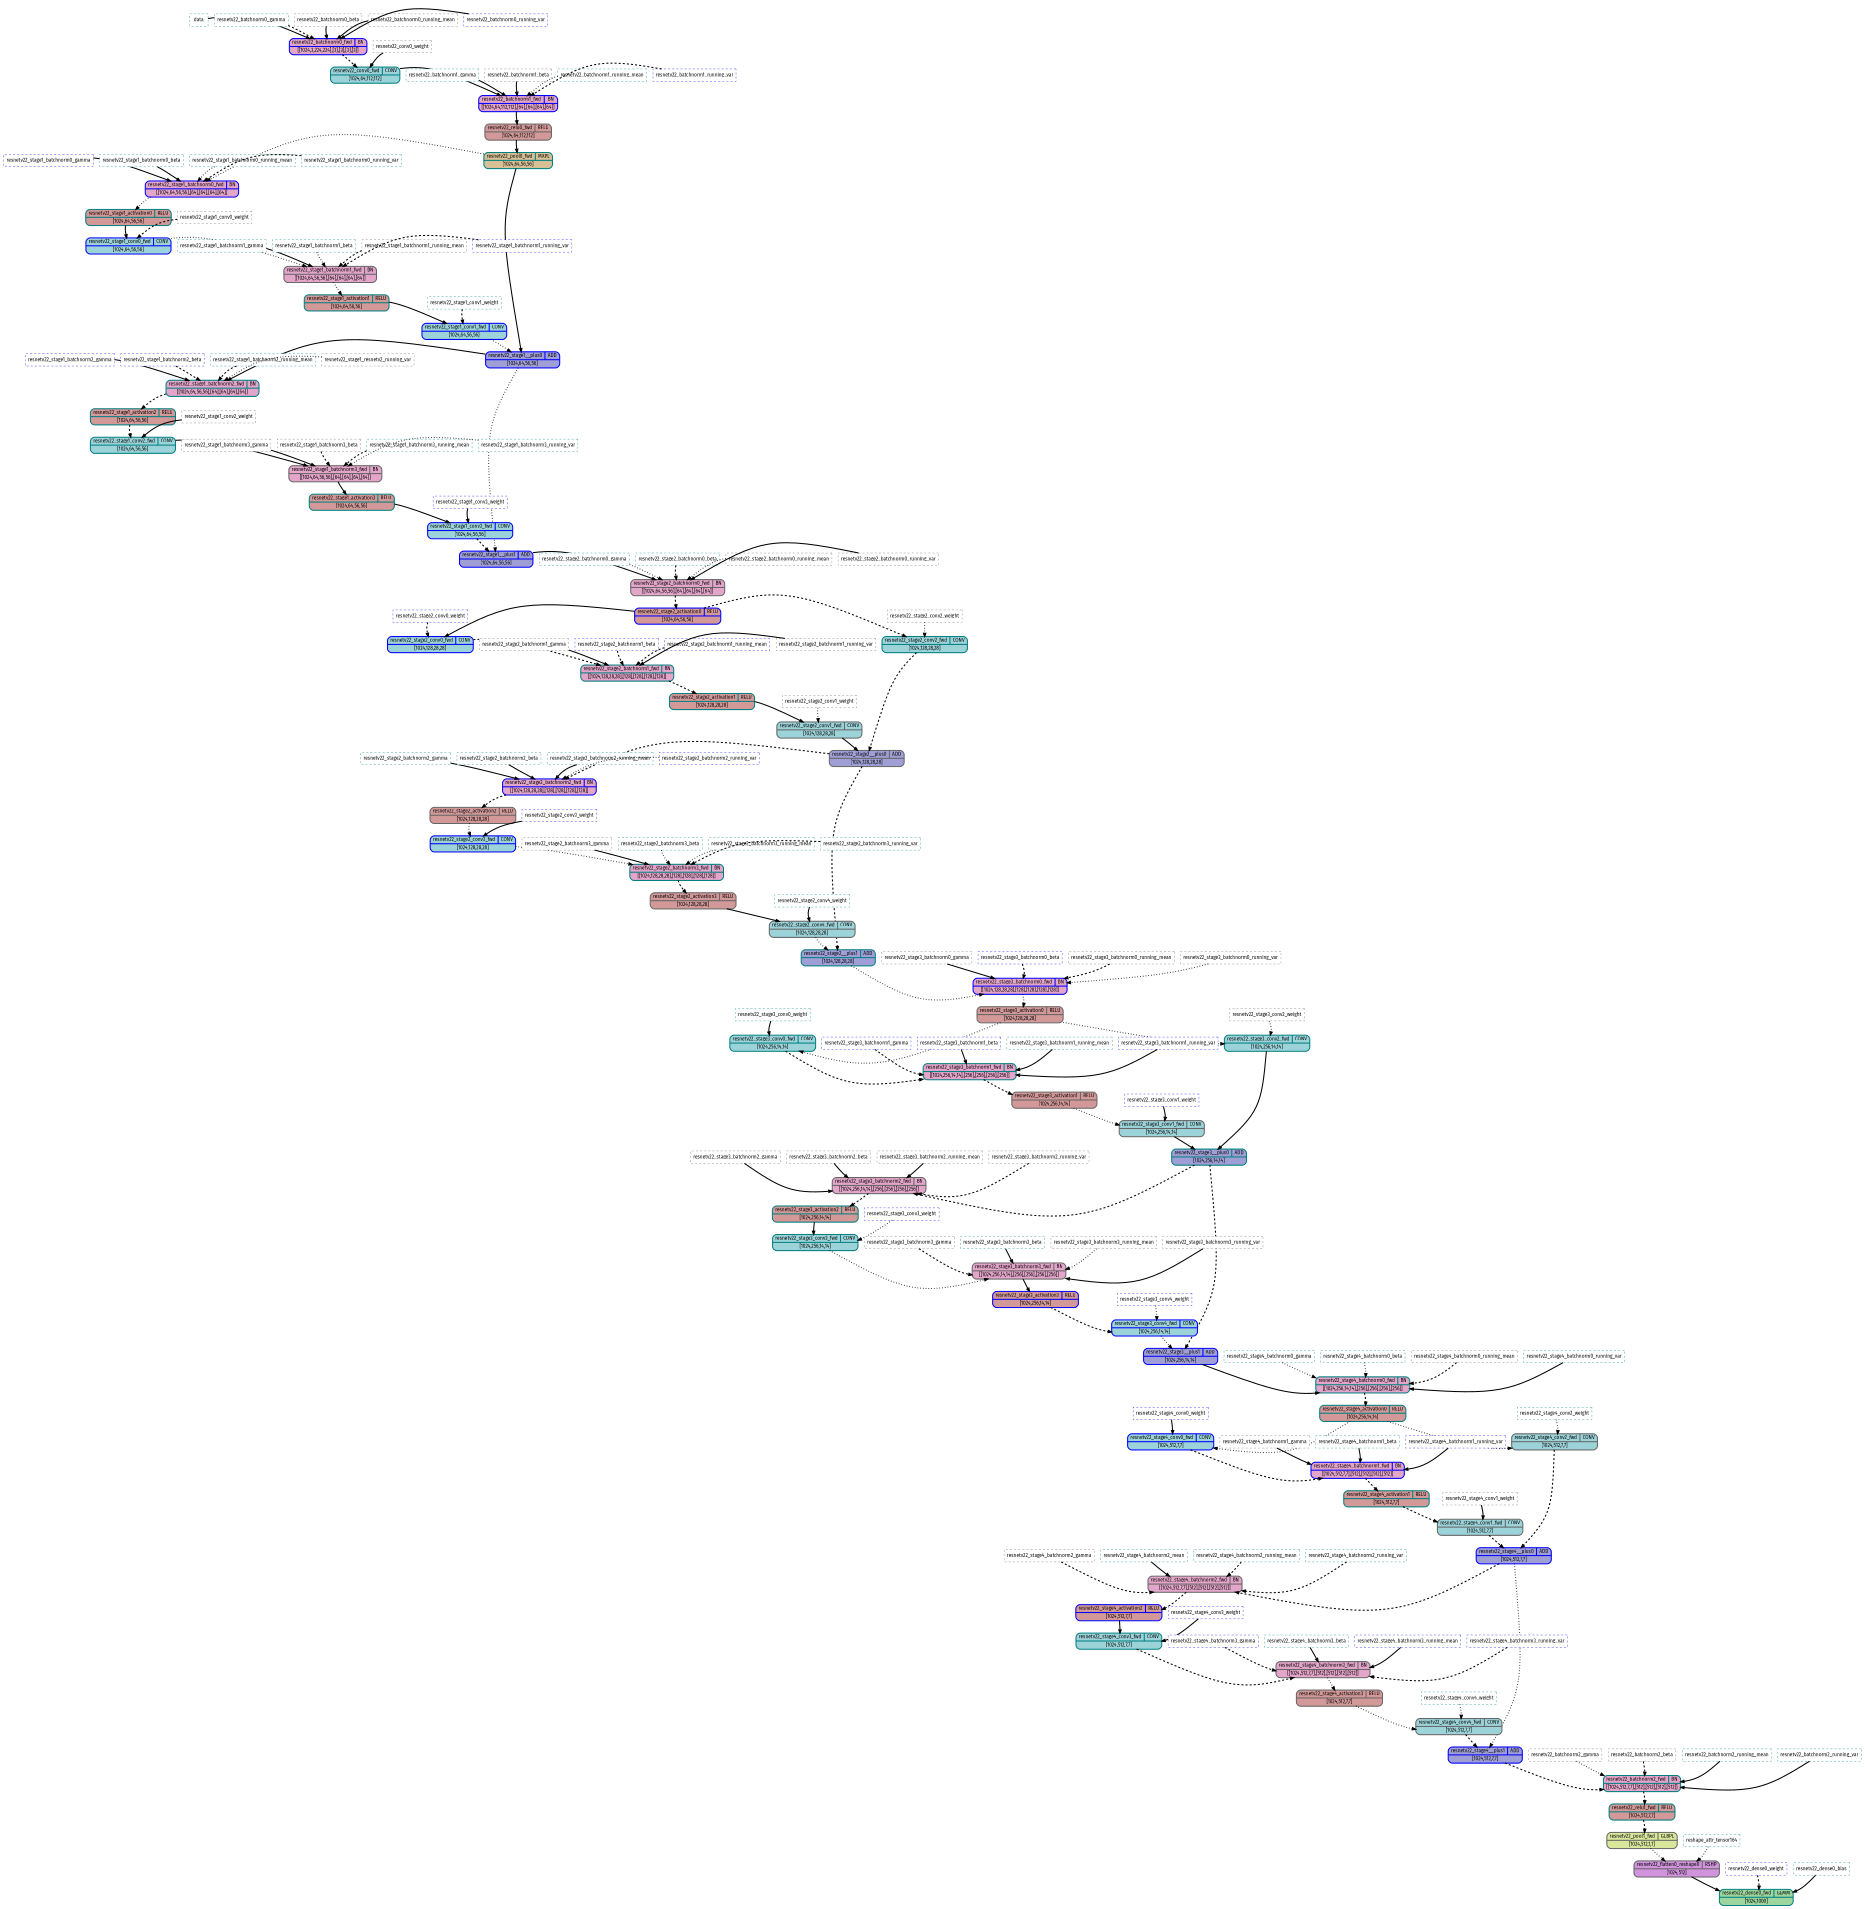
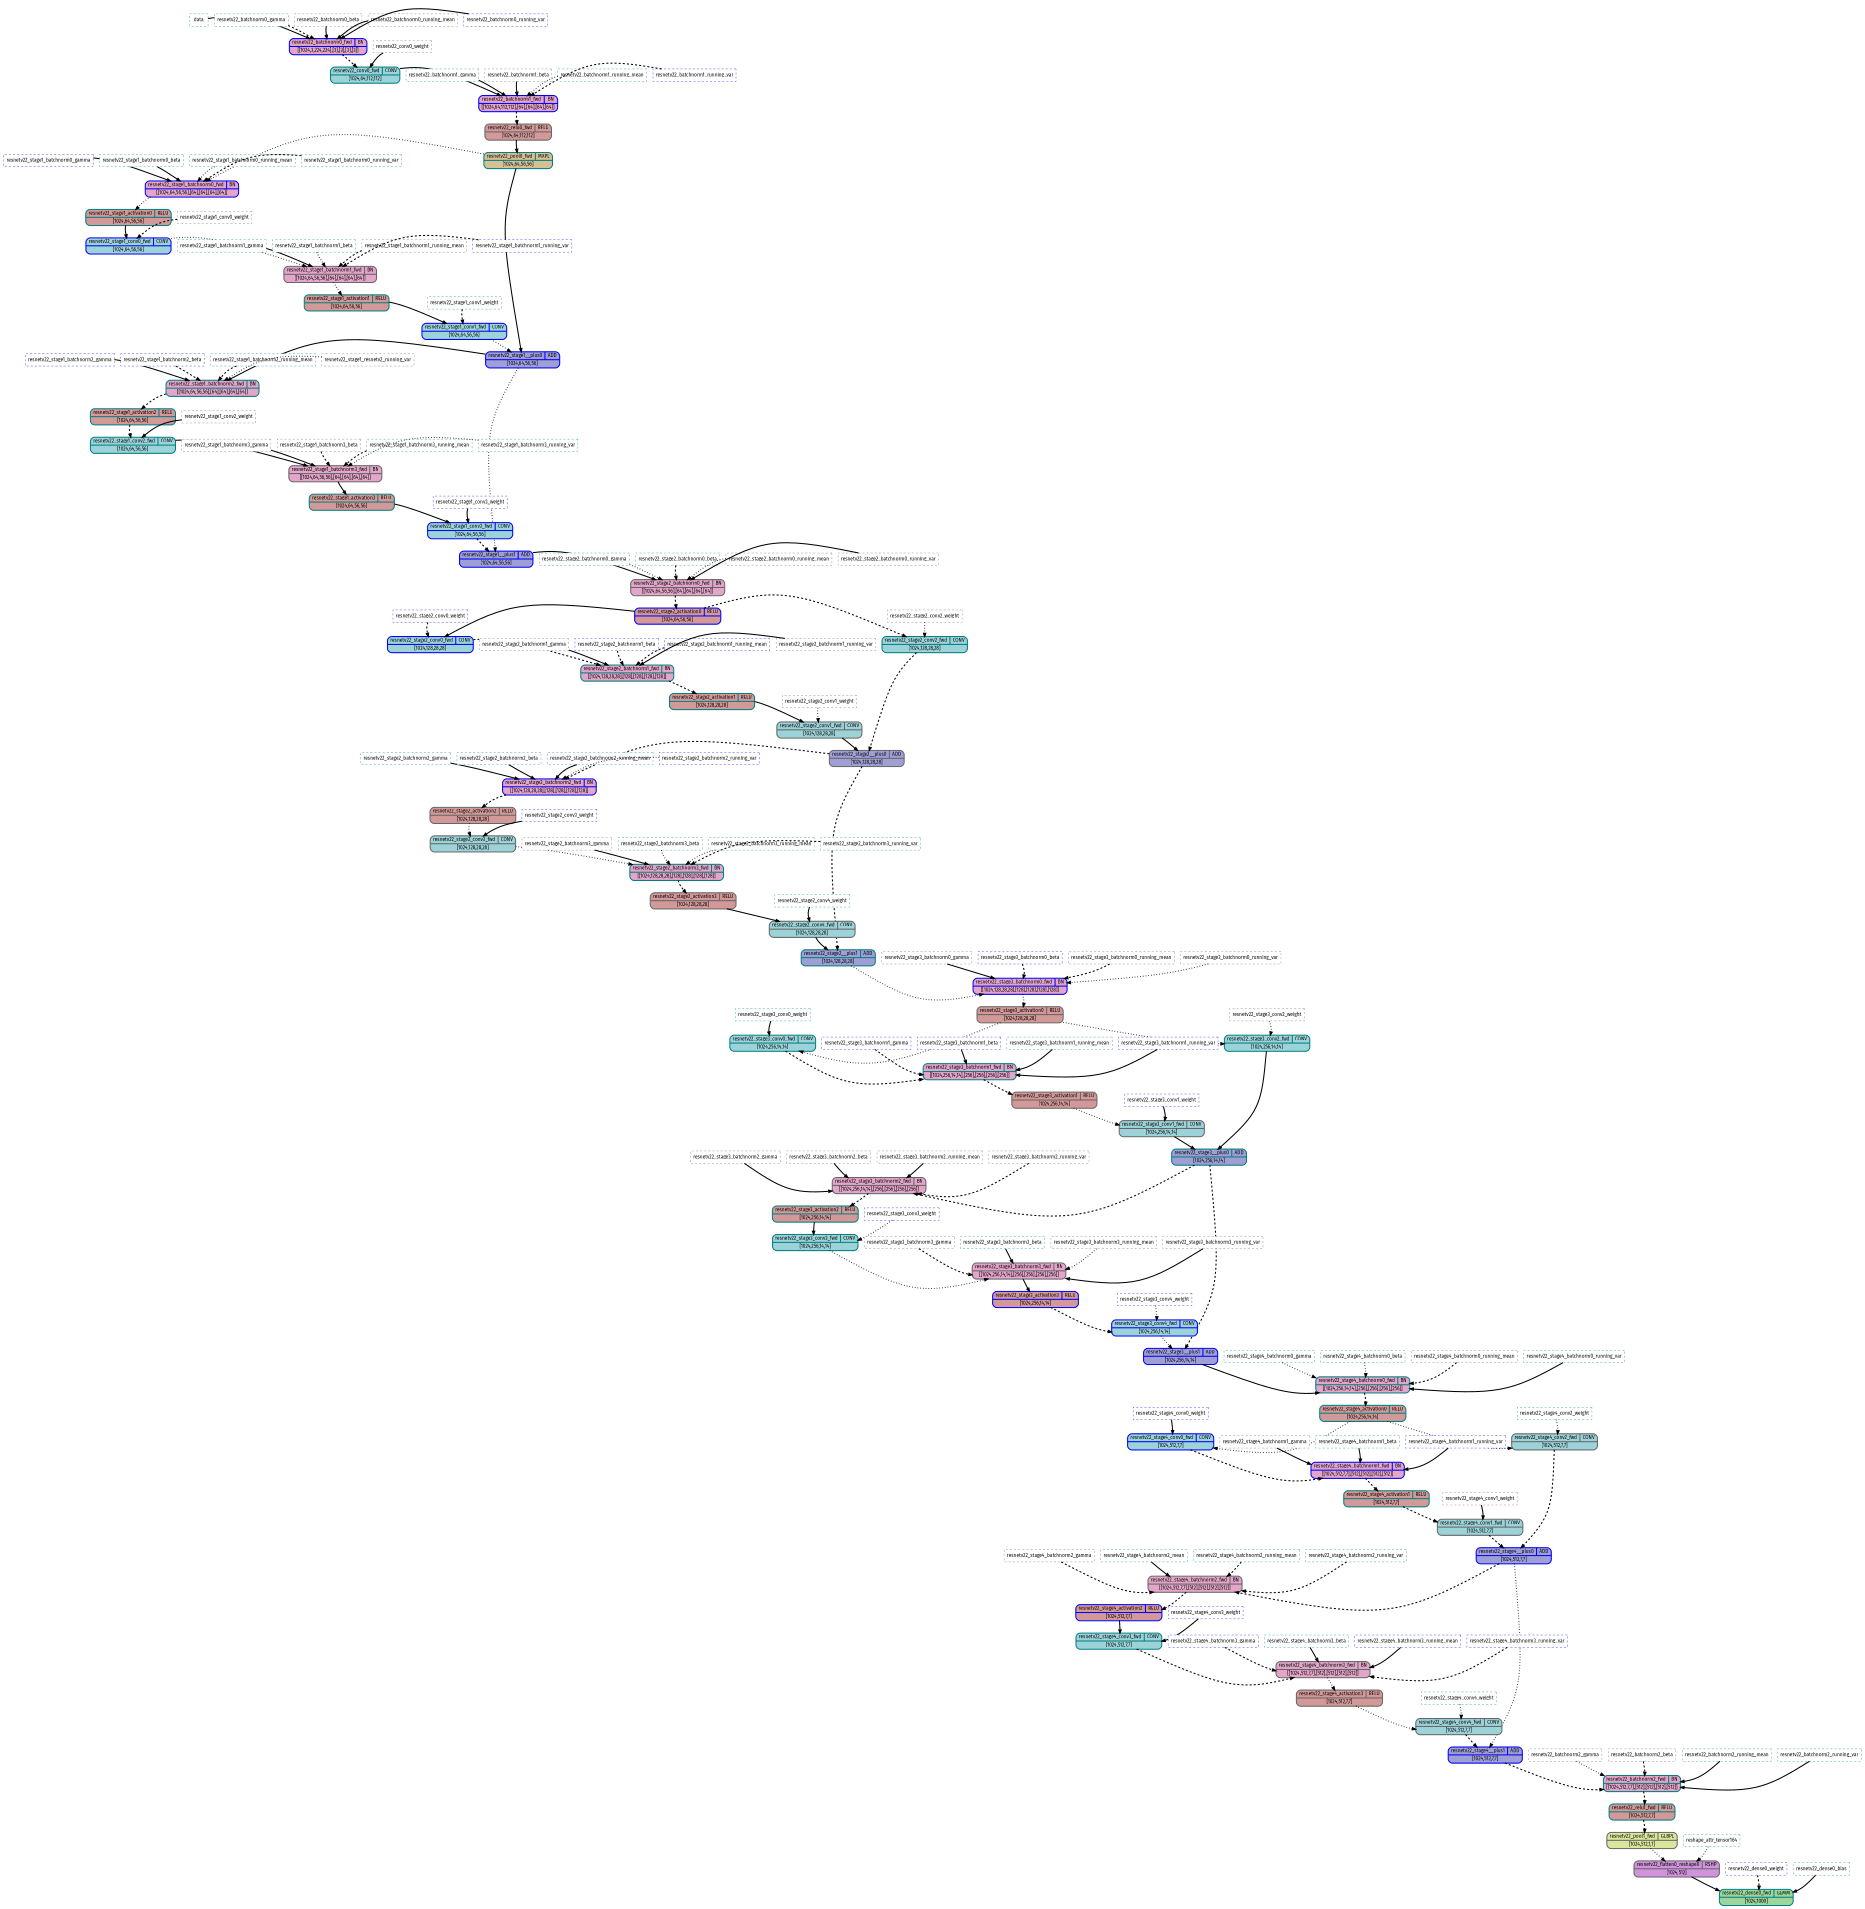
edge "resnetv22_batchnorm1_fwd" -> "resnetv22_relu0_fwd": style bold -> dashed
node "resnetv22_stage2_conv3_fwd": color blue -> gray40
edge "resnetv22_stage2_conv4_fwd" -> "resnetv22_stage2__plus1": style dotted -> bold
